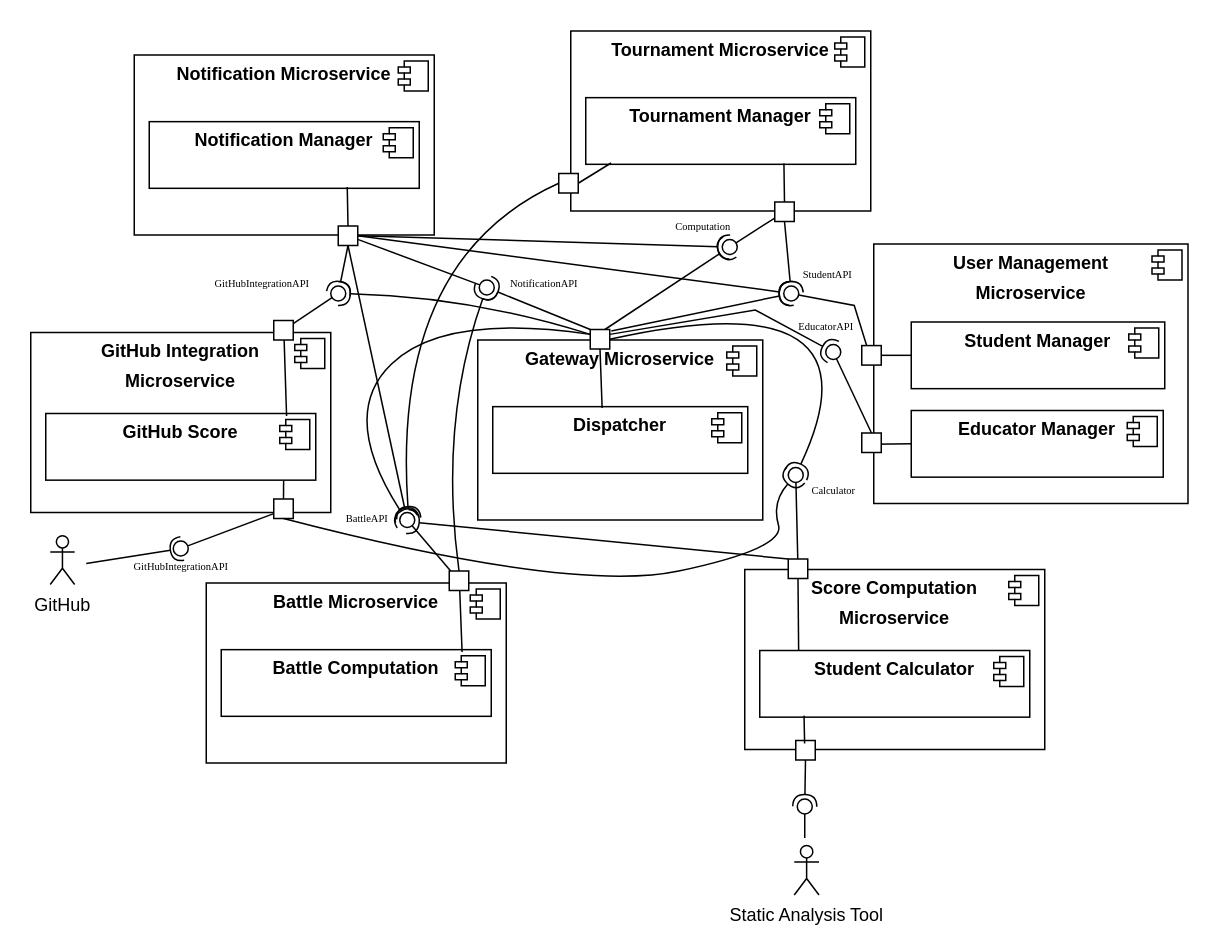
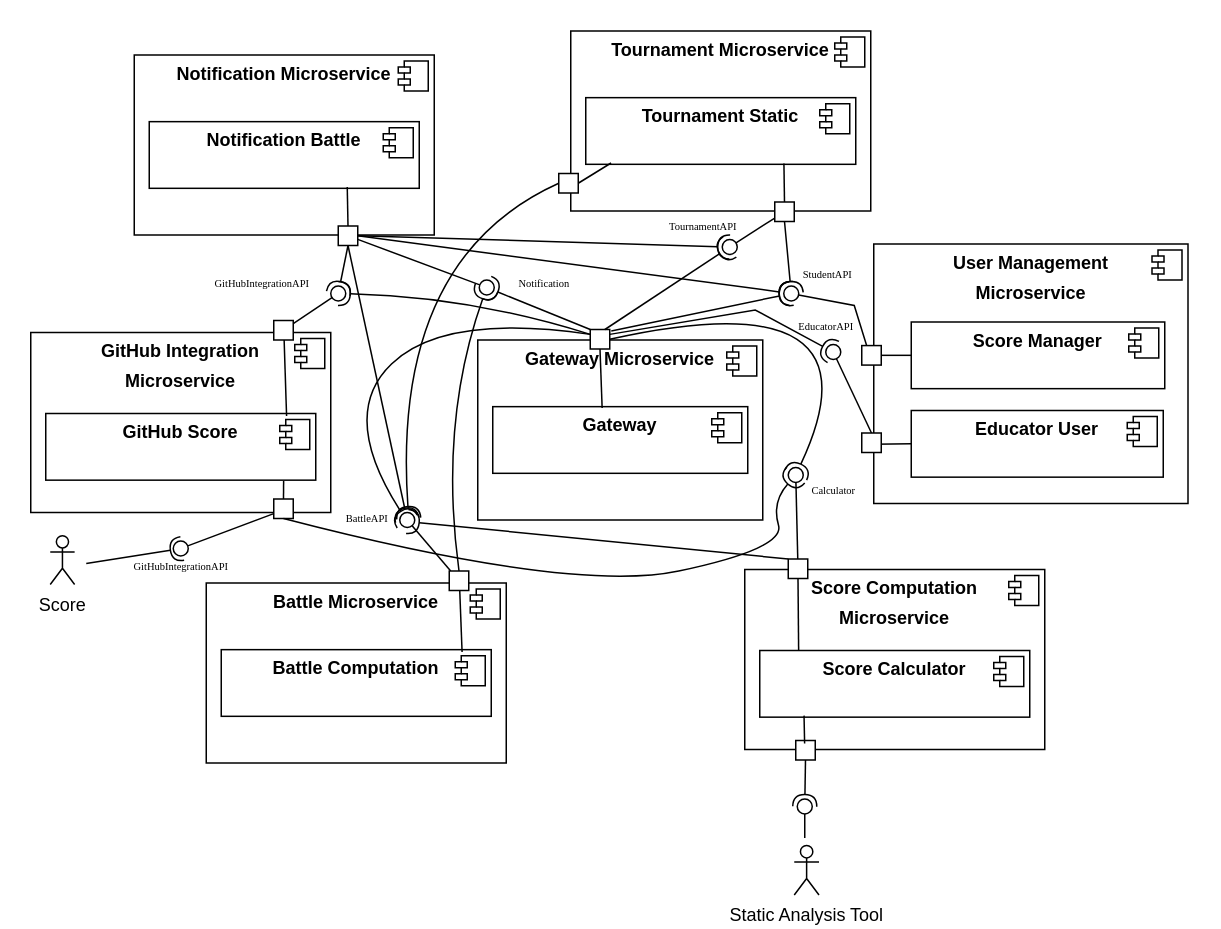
node "Tournament Manager": label "Tournament Manager" -> "Tournament Static"
node "Notification Manager": label "Notification Manager" -> "Notification Battle"
node "Computation": label "Computation" -> "TournamentAPI"
node "NotificationAPI": label "NotificationAPI" -> "Notification"
node "Student Manager": label "Student Manager" -> "Score Manager"
node "Dispatcher": label "Dispatcher" -> "Gateway"
node "Educator Manager": label "Educator Manager" -> "Educator User"
node "GitHub": label "GitHub" -> "Score"
node "Student Calculator": label "Student Calculator" -> "Score Calculator"
